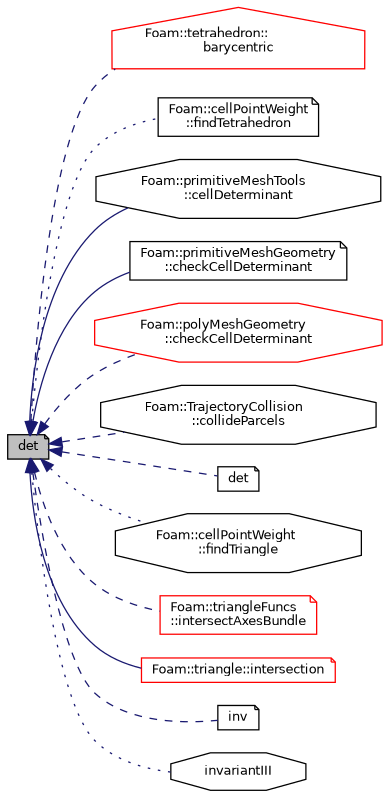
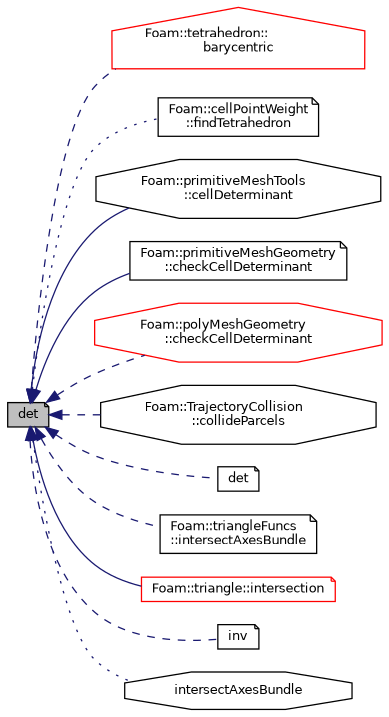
node "Foam::cellPointWeight ::findTriangle": removed
node "Foam::triangleFuncs ::intersectAxesBundle": color red -> black
node "invariantIII": label "invariantIII" -> "intersectAxesBundle"
